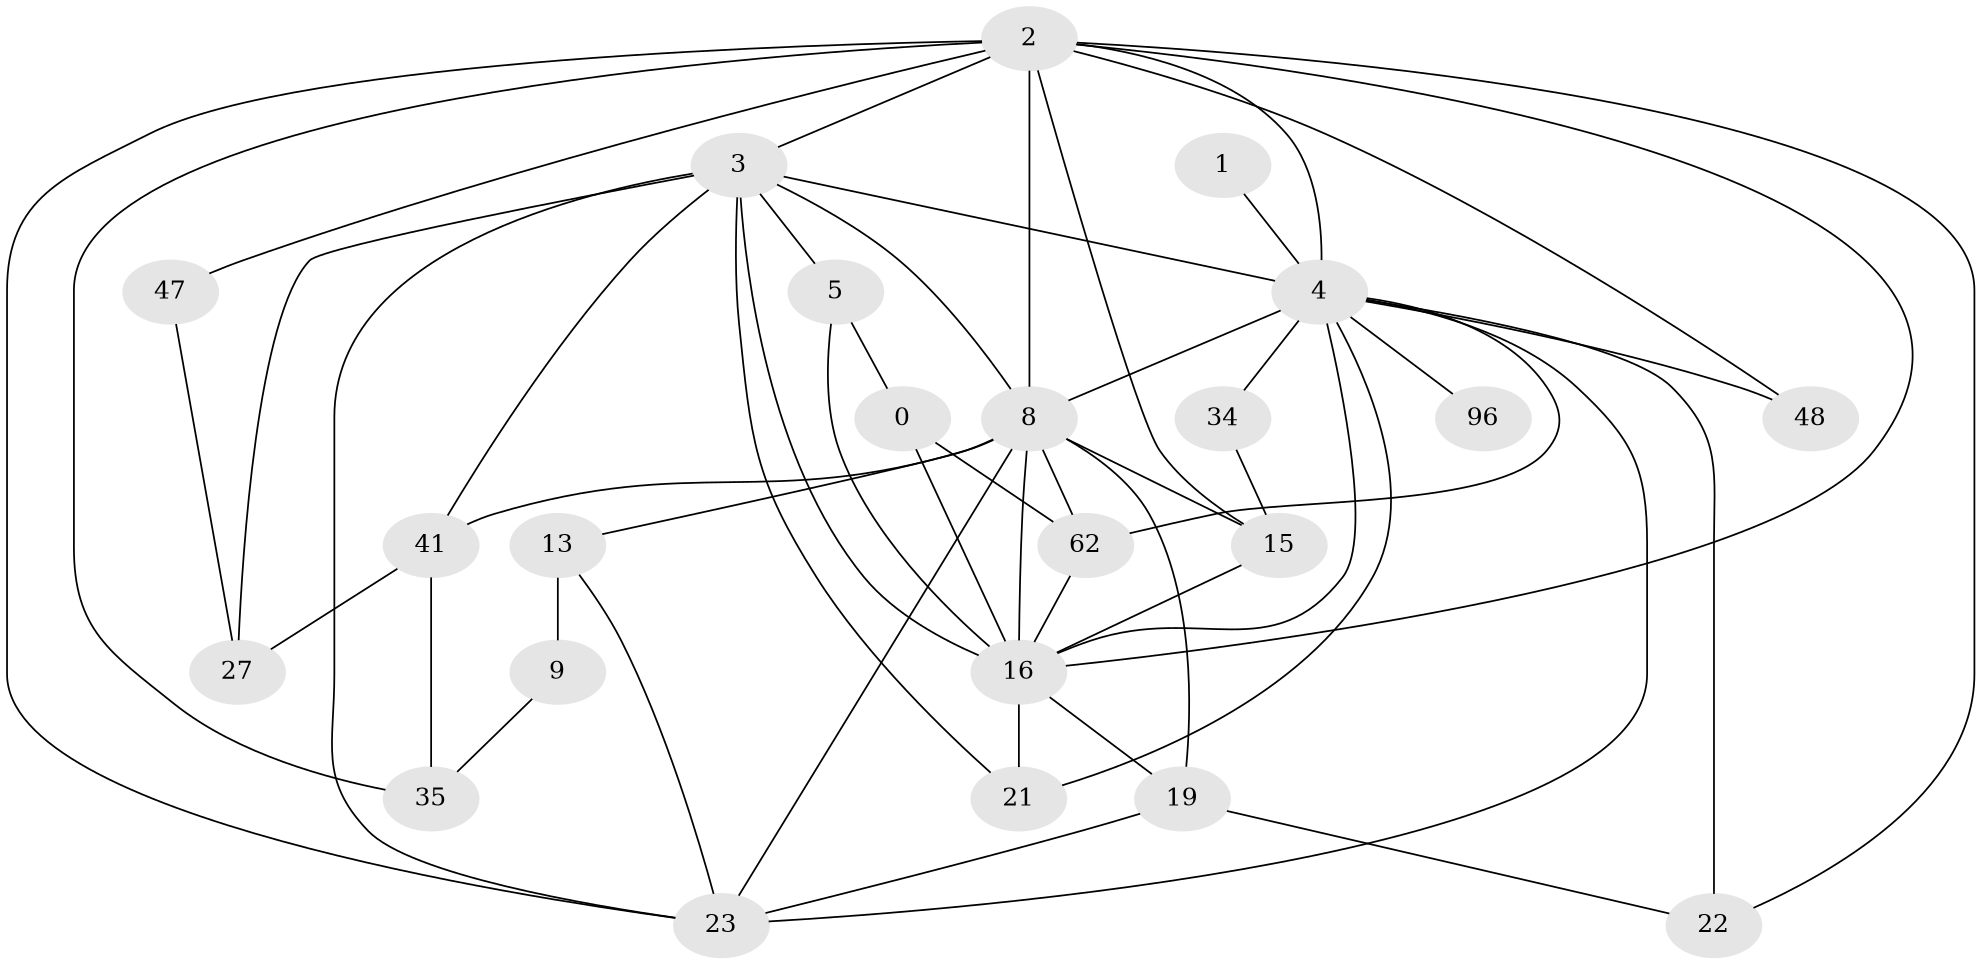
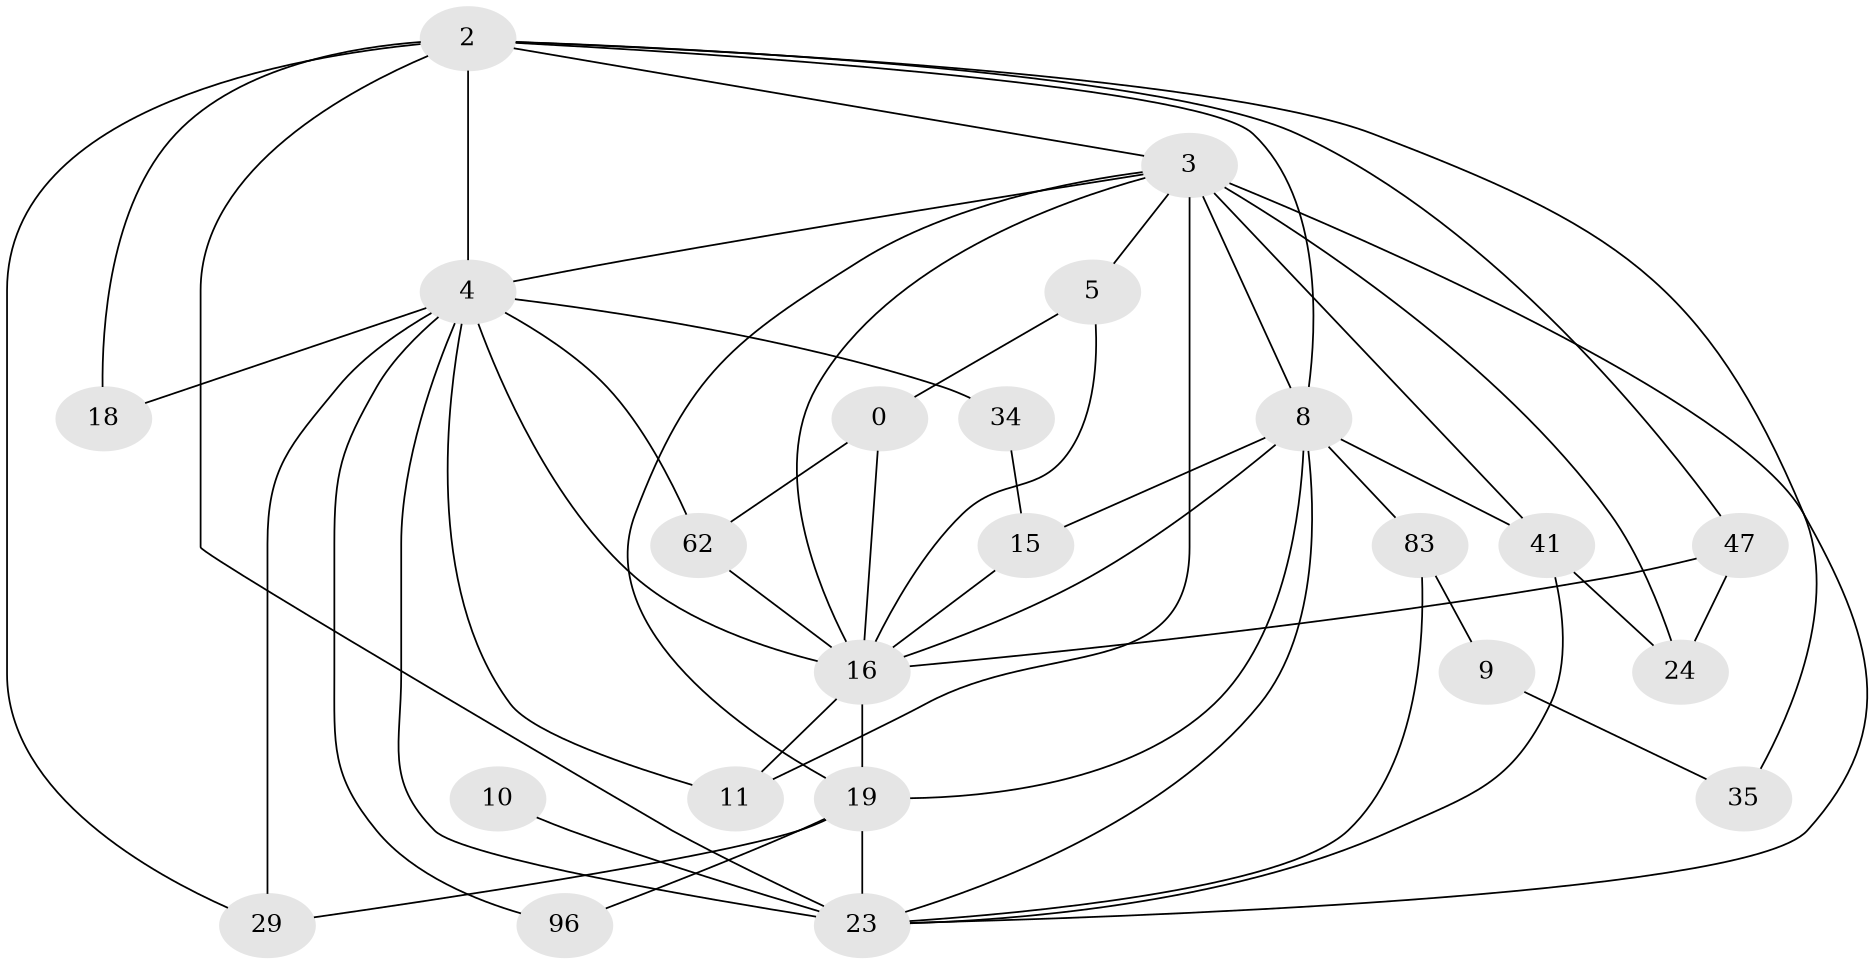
node "1": removed
edge "2" -- "15": removed
edge "4" -- "8": removed
edge "2" -- "16": now "47" -- "16"
edge "3" -- "19": added
node "48": label "48" -> "18"
edge "8" -- "62": removed
node "13": label "13" -> "83"
node "27": label "27" -> "24"
edge "41" -- "35": now "41" -- "23"
node "10": added
node "21": label "21" -> "11"
edge "19" -- "96": added
node "22": label "22" -> "29"
